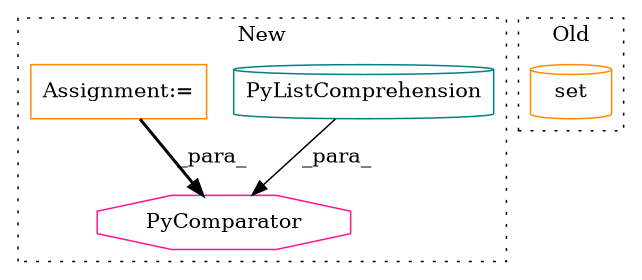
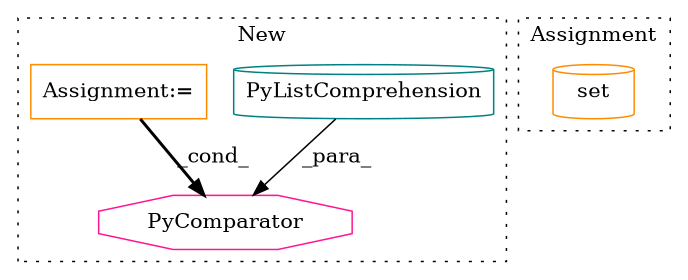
cluster "Old": label "Old" -> "Assignment"
edge "Assignment:=" -> "PyComparator": label "_para_" -> "_cond_"
